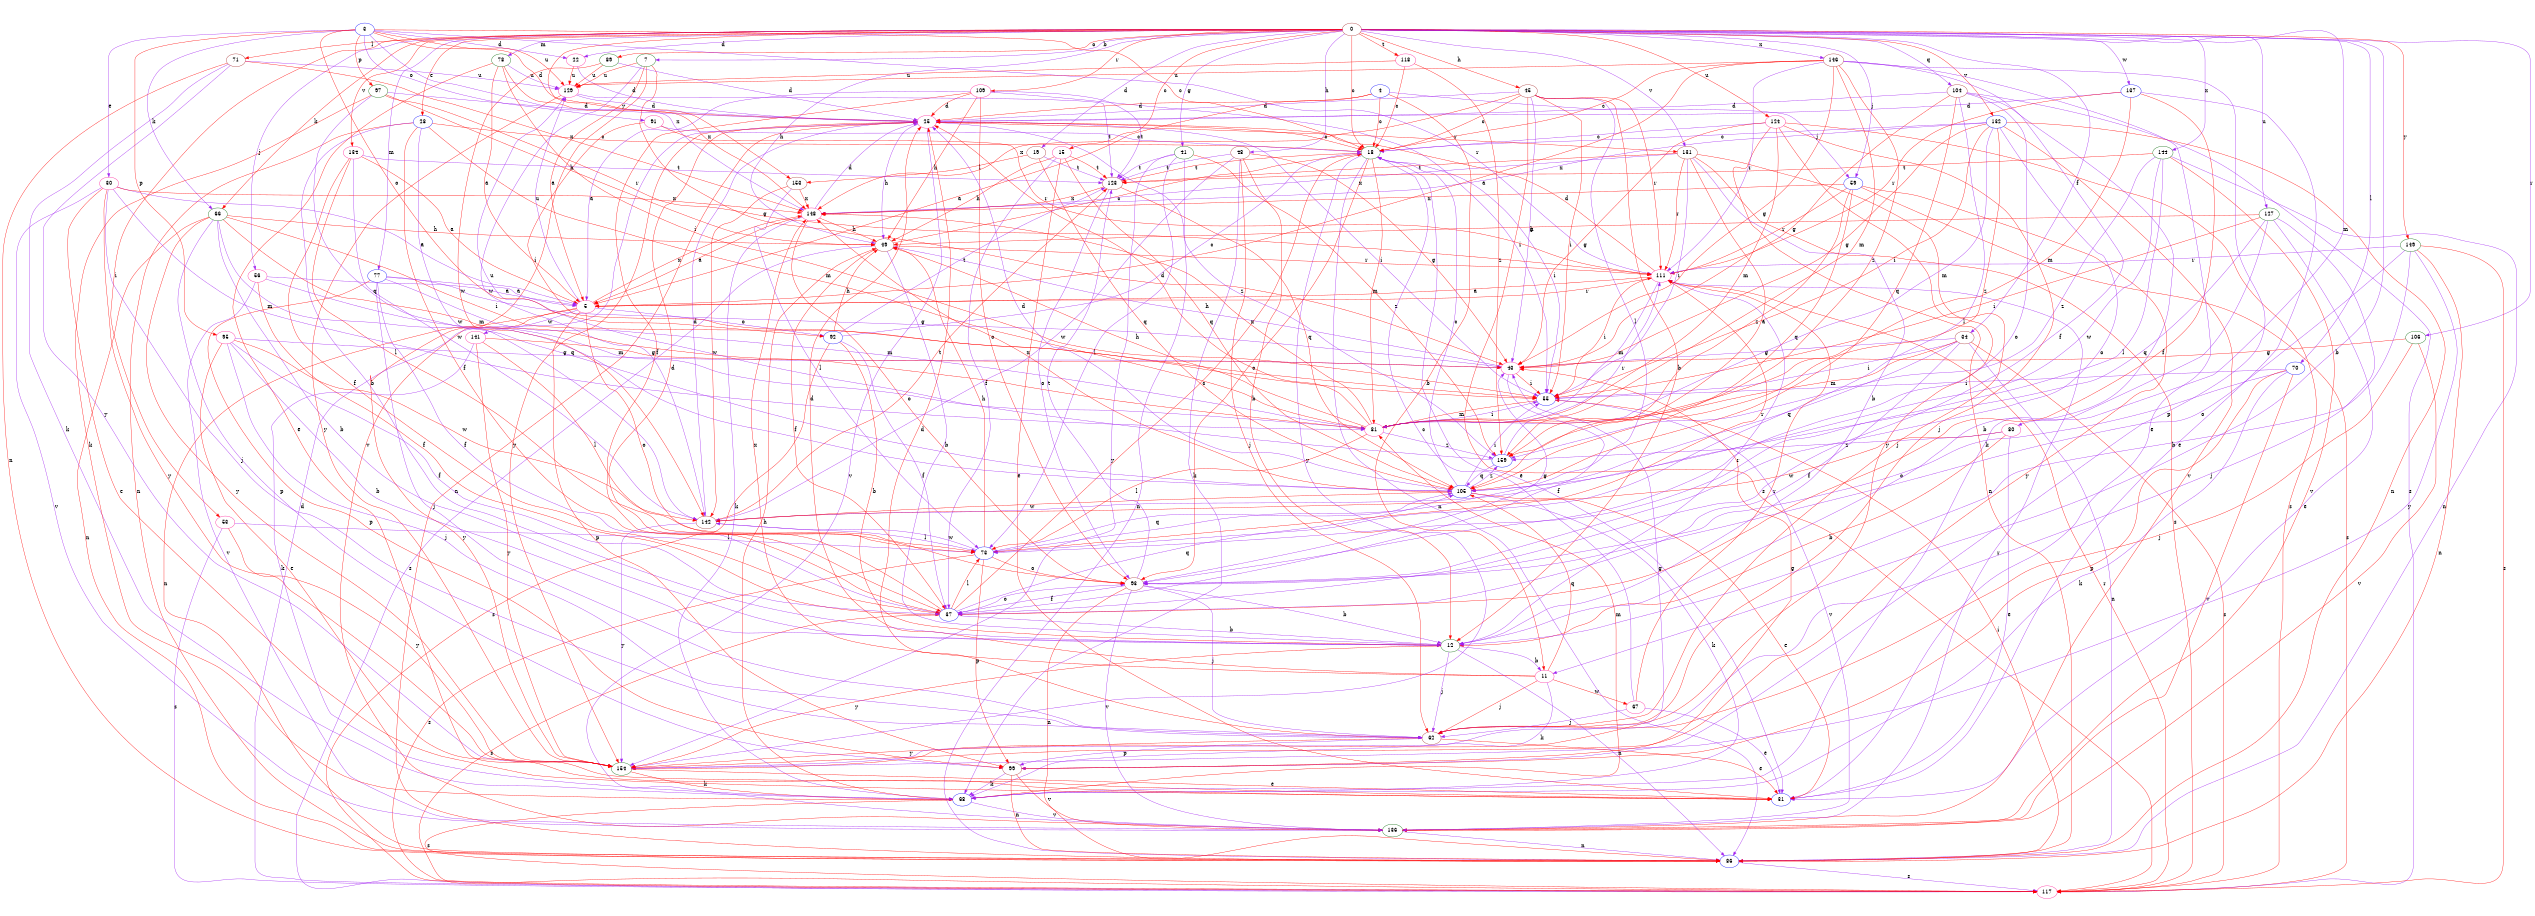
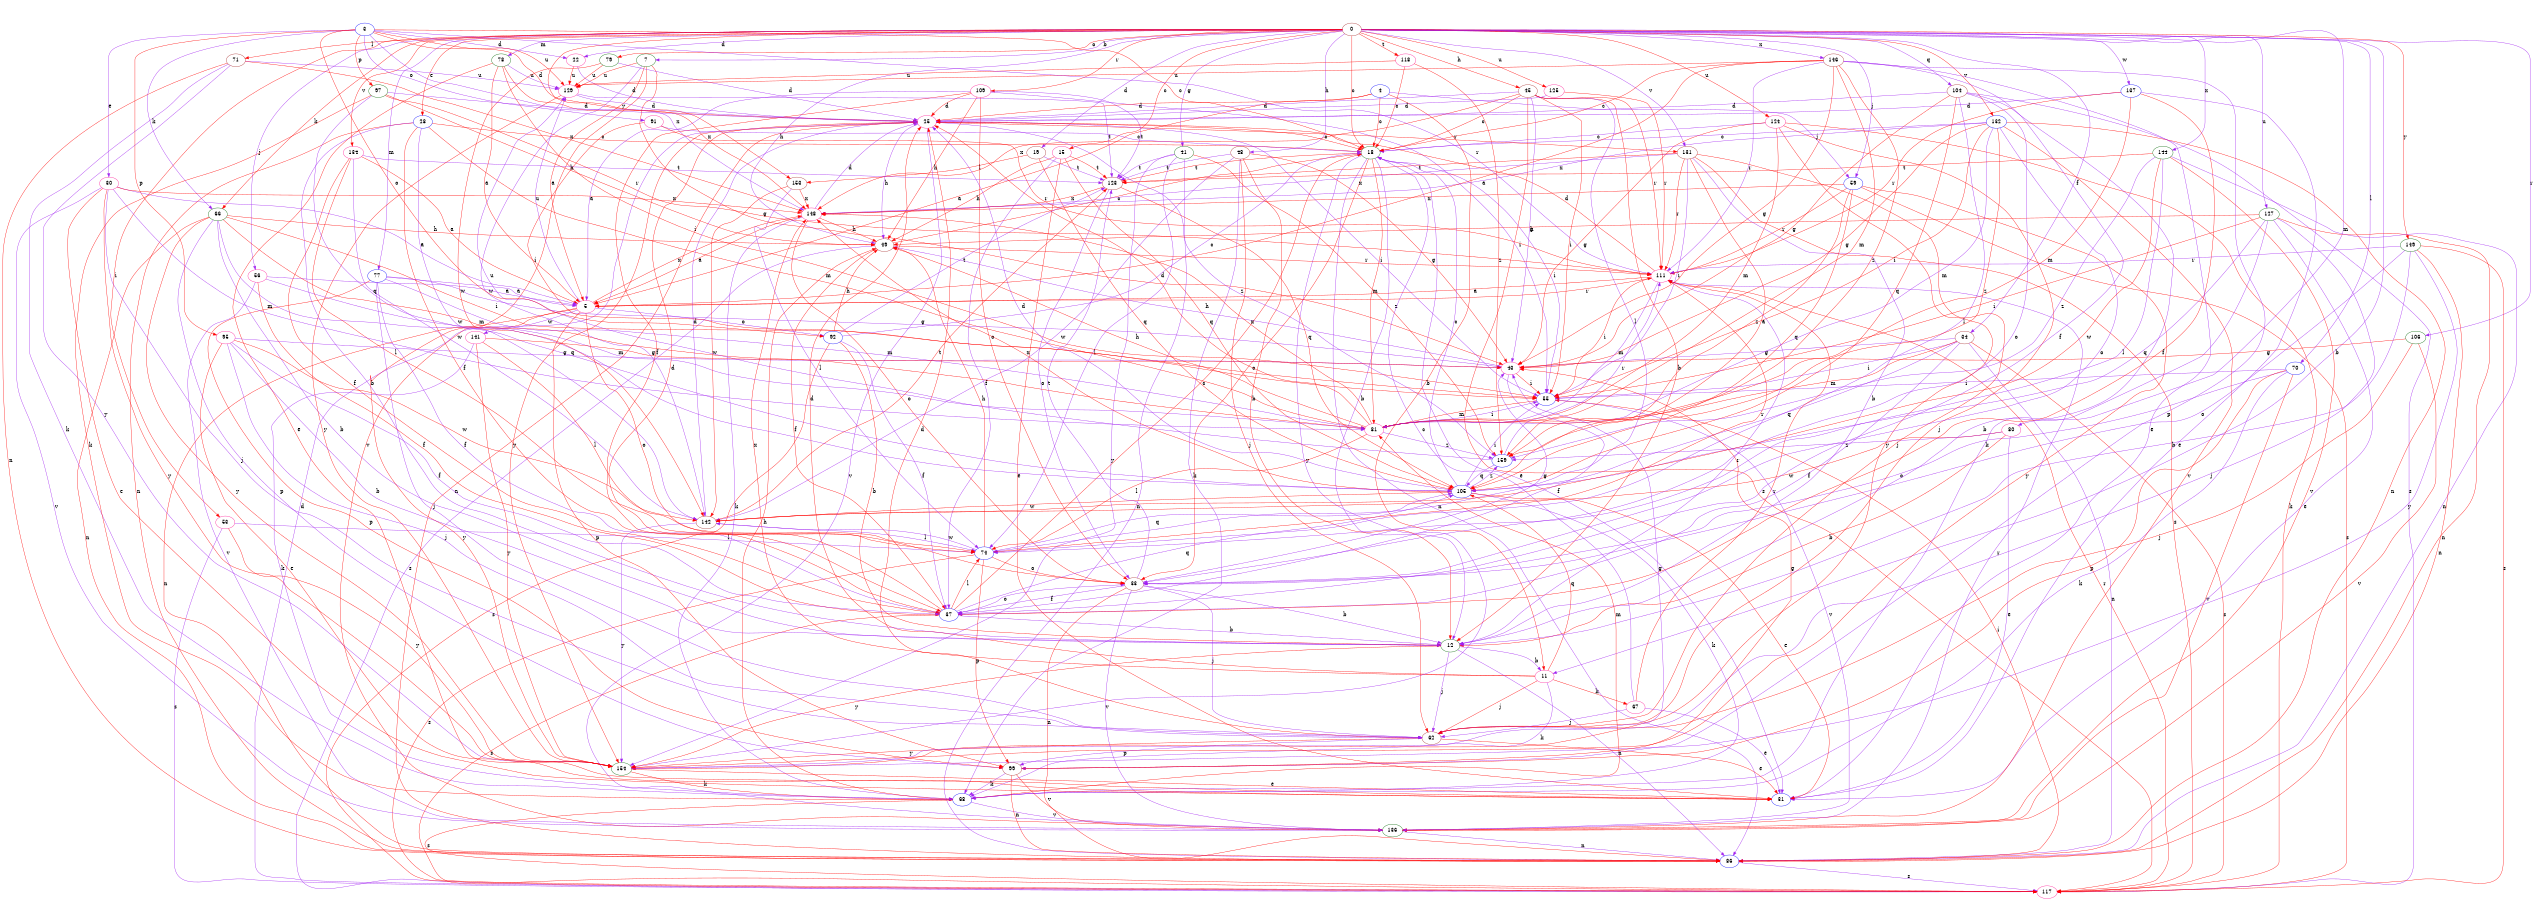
node "89": label "89" -> "79"
node "125": added
edge "144" -> "142": color purple -> red
edge "124" -> "117": label "s" -> "k"
edge "124" -> "86": now "127" -> "86"
node "73": label "73" -> "74"
node "93": label "93" -> "33"
edge "49" -> "12": now "18" -> "12"
edge "11" -> "67": label "w" -> "k"
